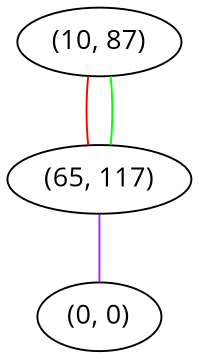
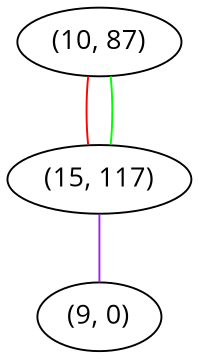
node "(65, 117)": label "(65, 117)" -> "(15, 117)"
node "(0, 0)": label "(0, 0)" -> "(9, 0)"
